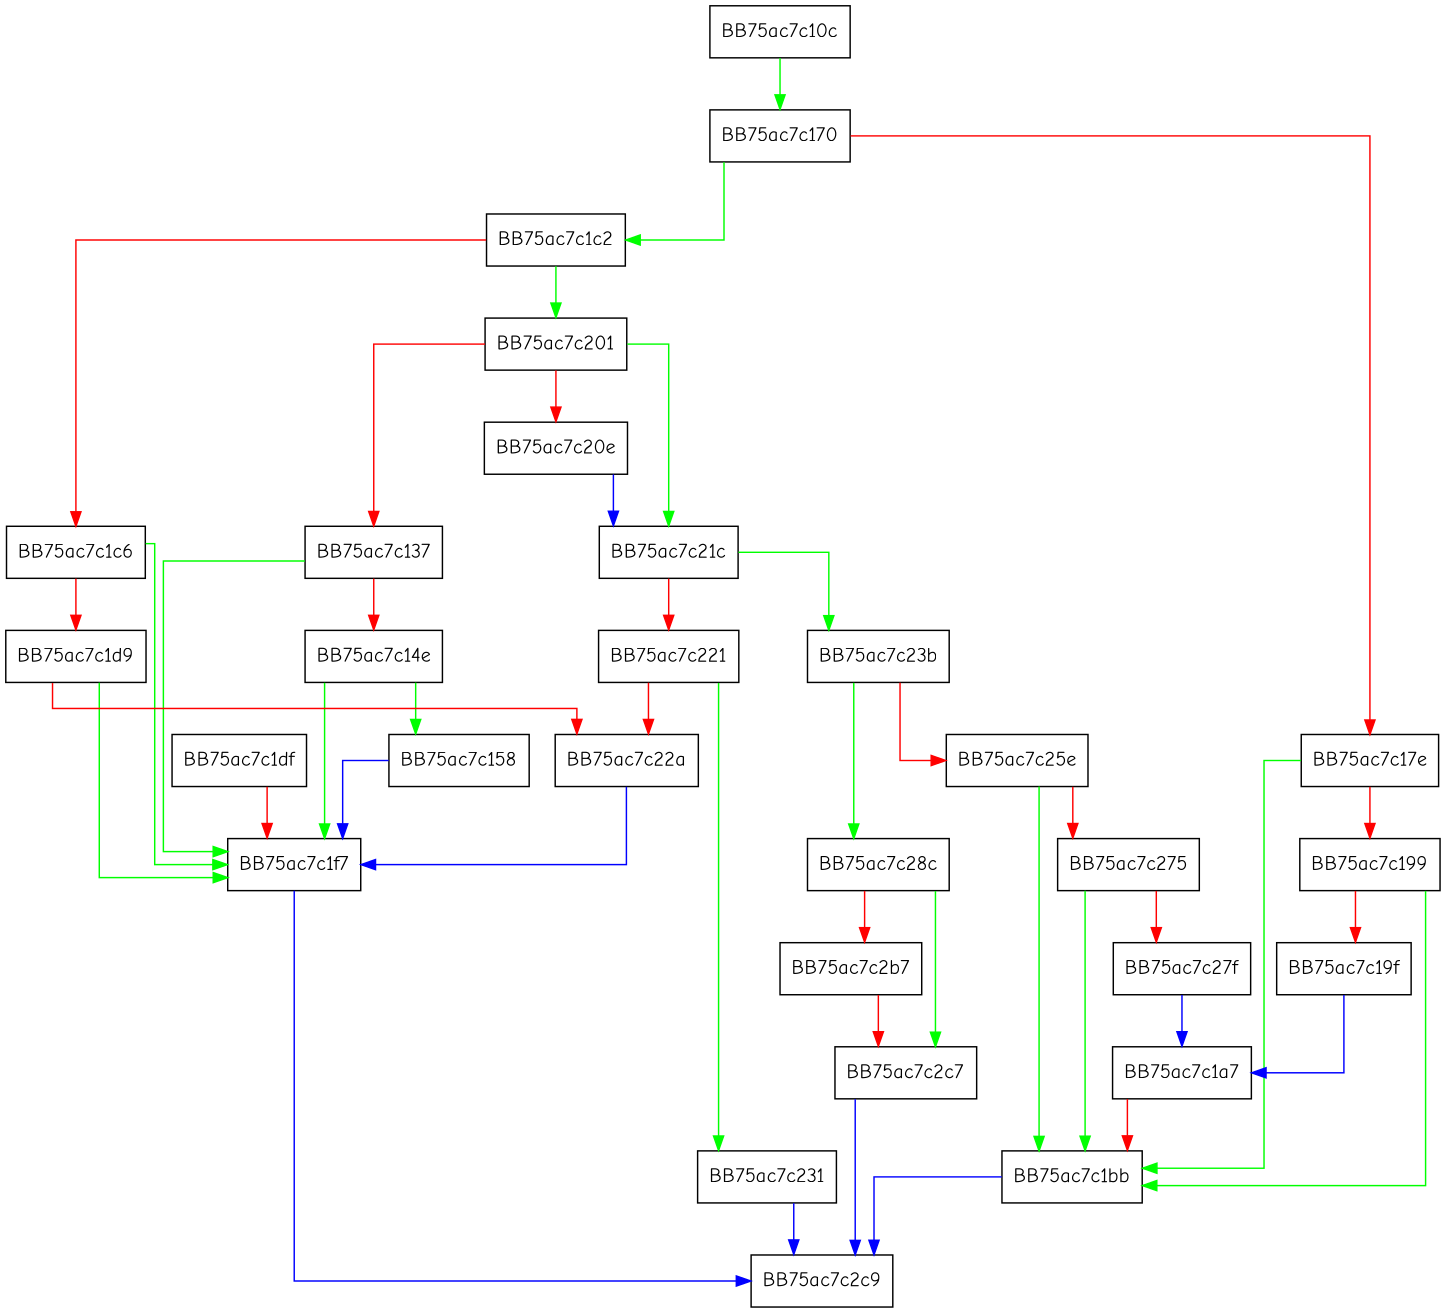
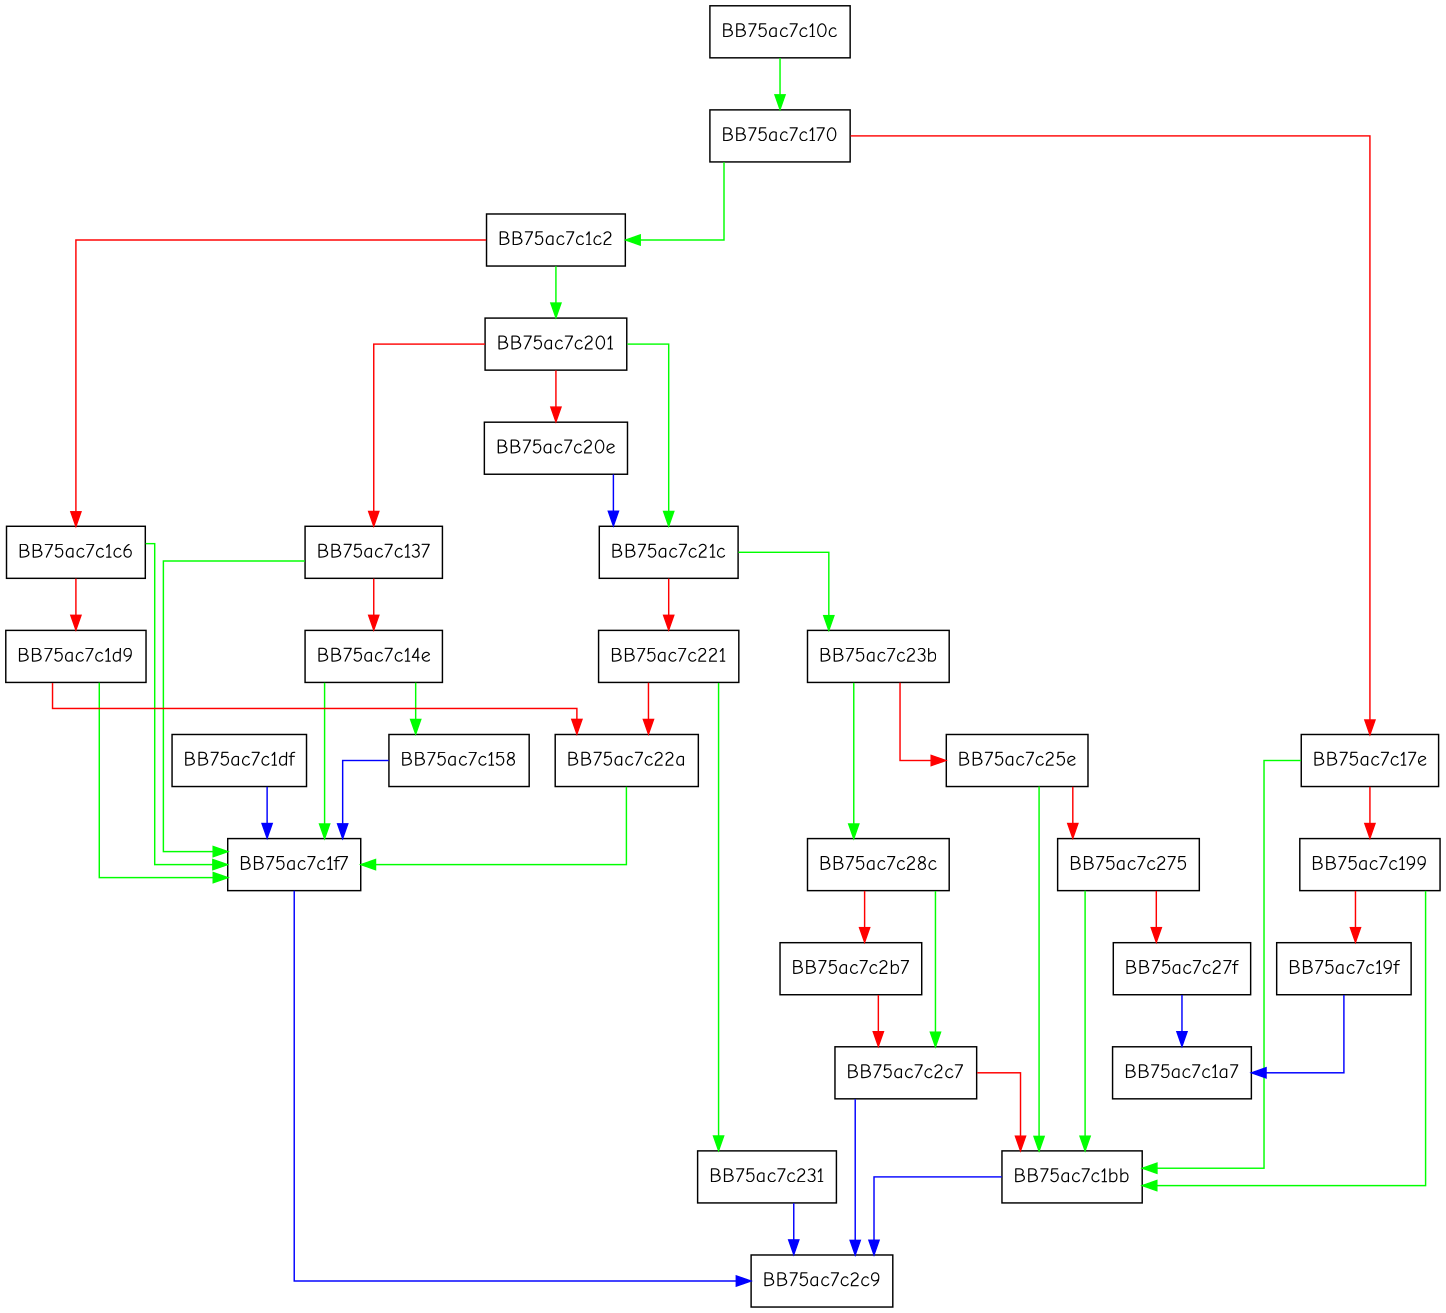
edge "BB75ac7c1df" -> "BB75ac7c1f7": color red -> blue
edge "BB75ac7c22a" -> "BB75ac7c1f7": color blue -> green
edge "BB75ac7c1a7" -> "BB75ac7c1bb": now "BB75ac7c2c7" -> "BB75ac7c1bb"
